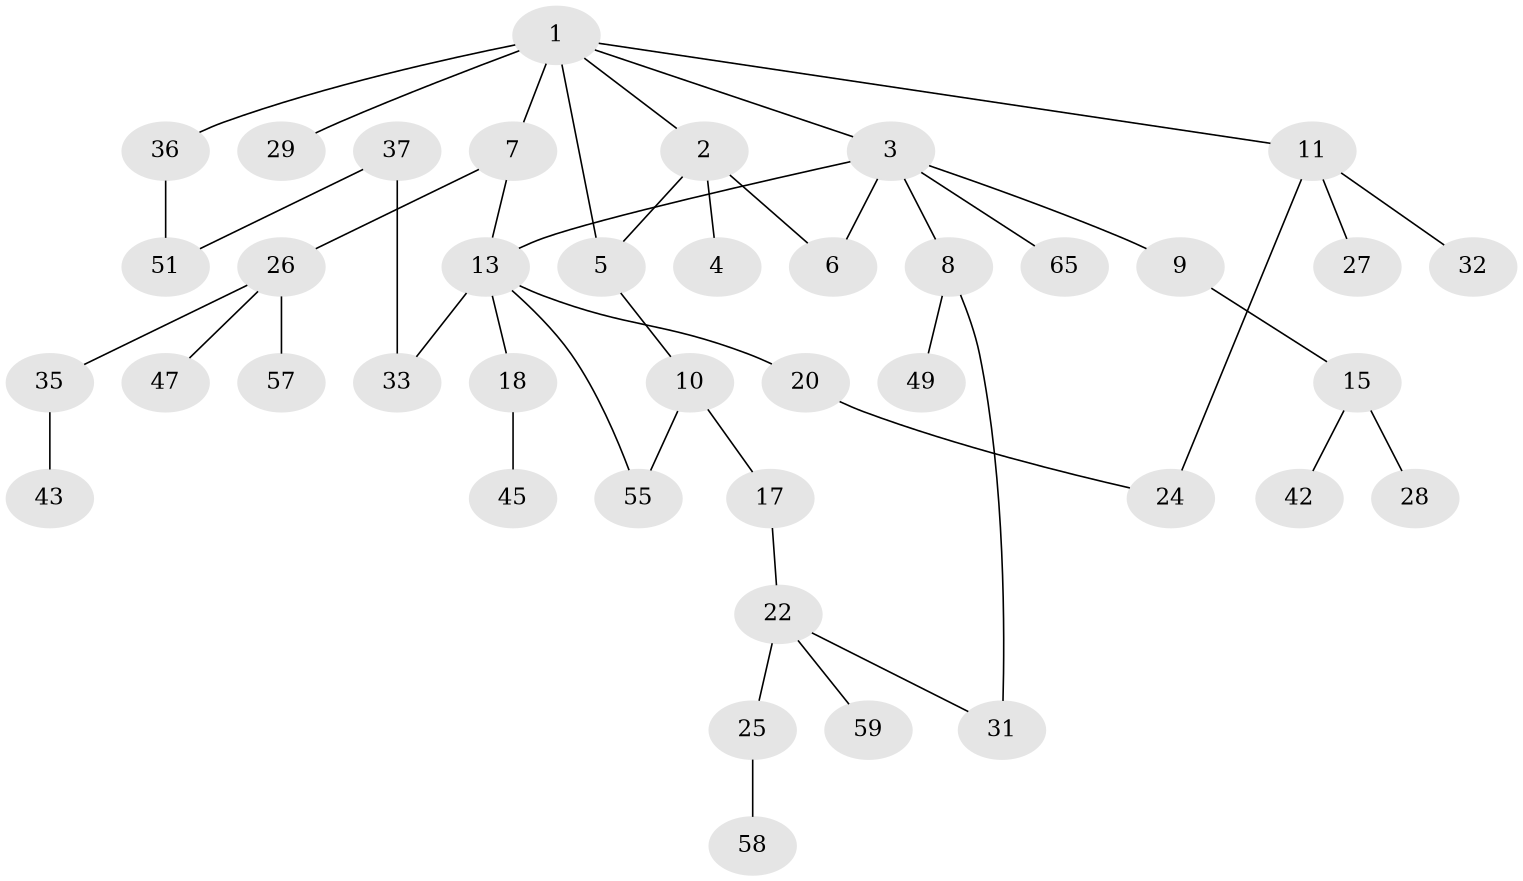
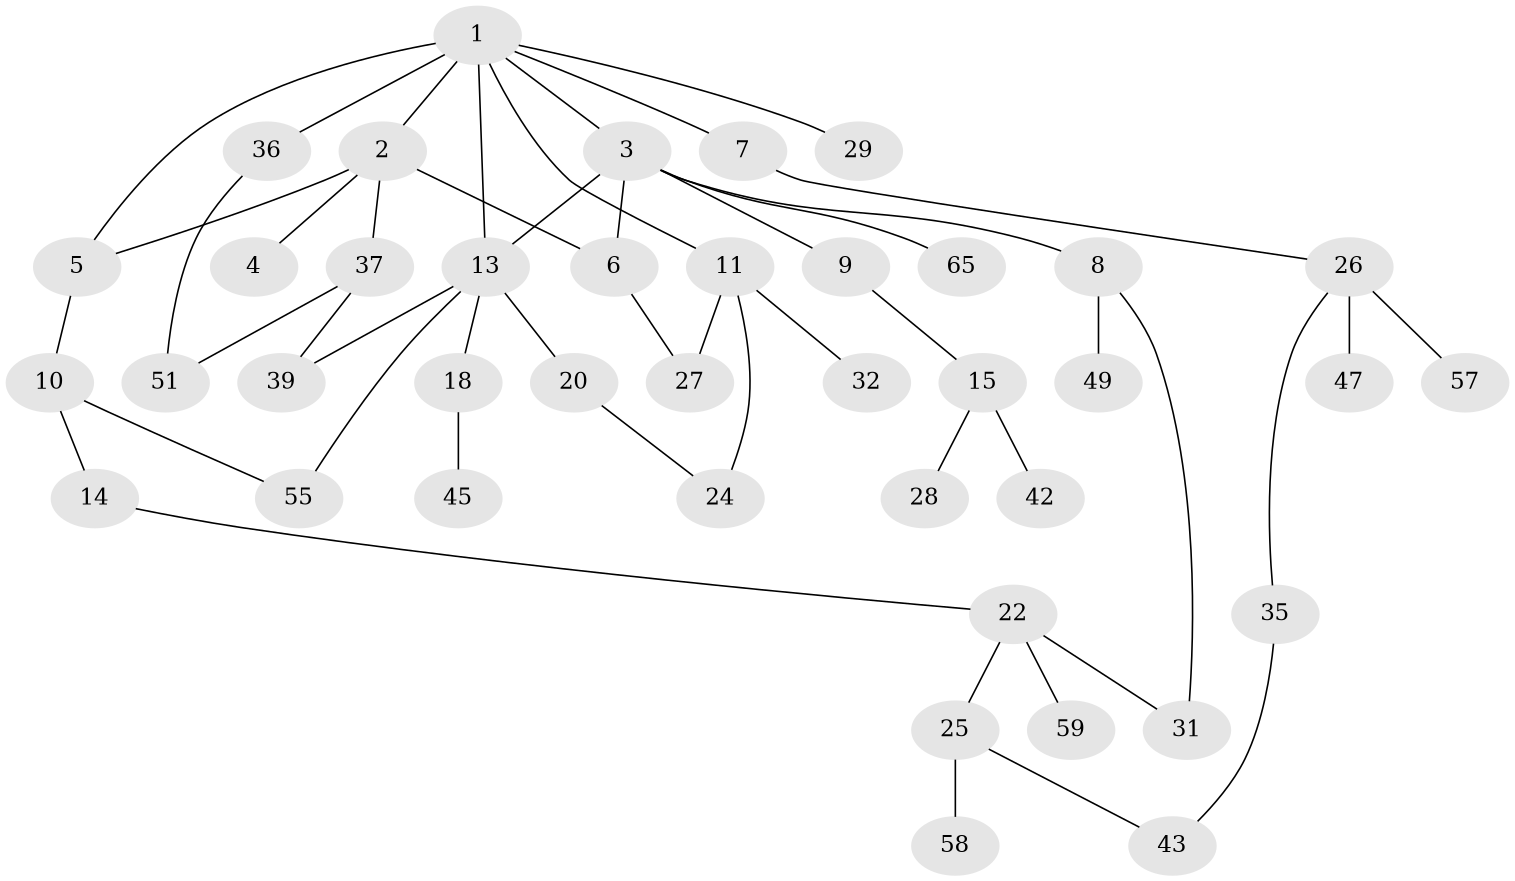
edge "2" -- "37": added
edge "7" -- "13": now "1" -- "13"
edge "6" -- "27": added
node "33": label "33" -> "39"
node "17": label "17" -> "14"
edge "25" -- "43": added
